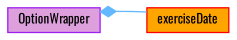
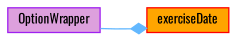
edge "exerciseDate" -> "OptionWrapper": reversed
